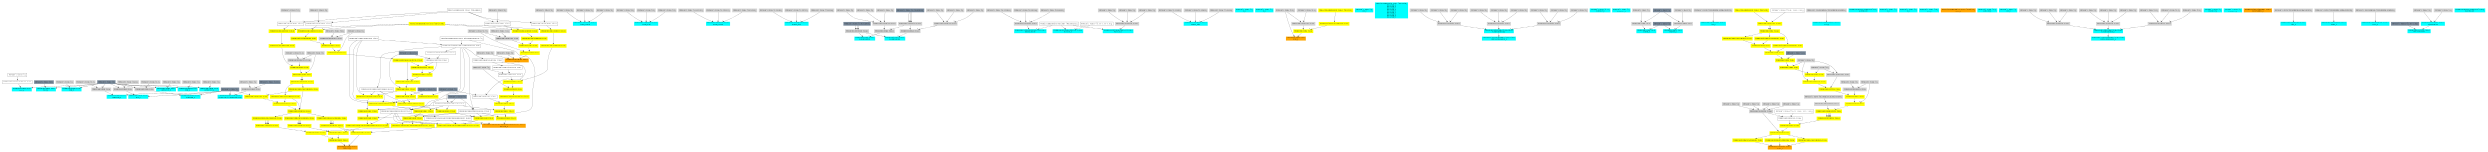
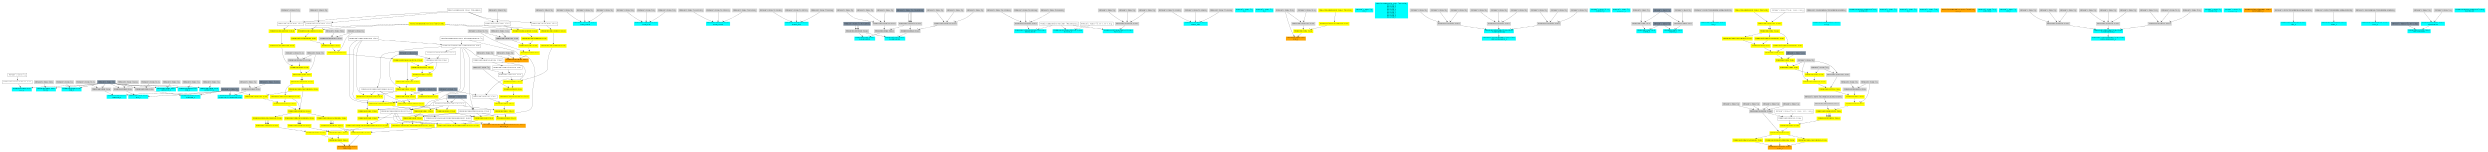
node "VFXValue`1 Float (250)": fillcolor lightslategray -> lightgray
